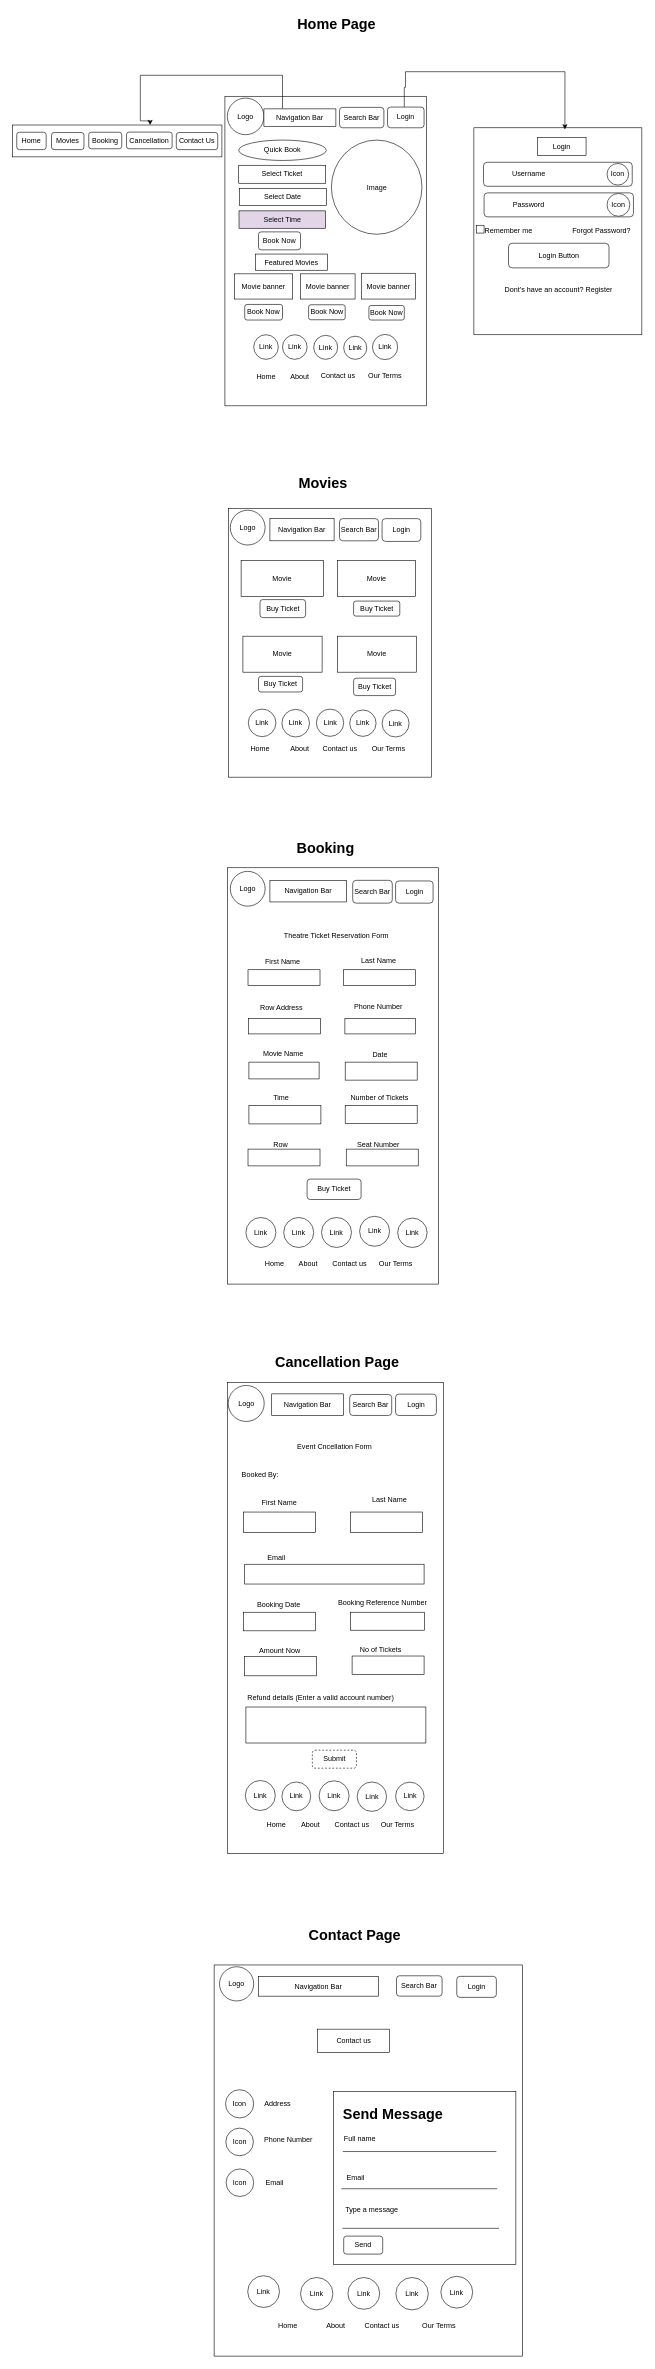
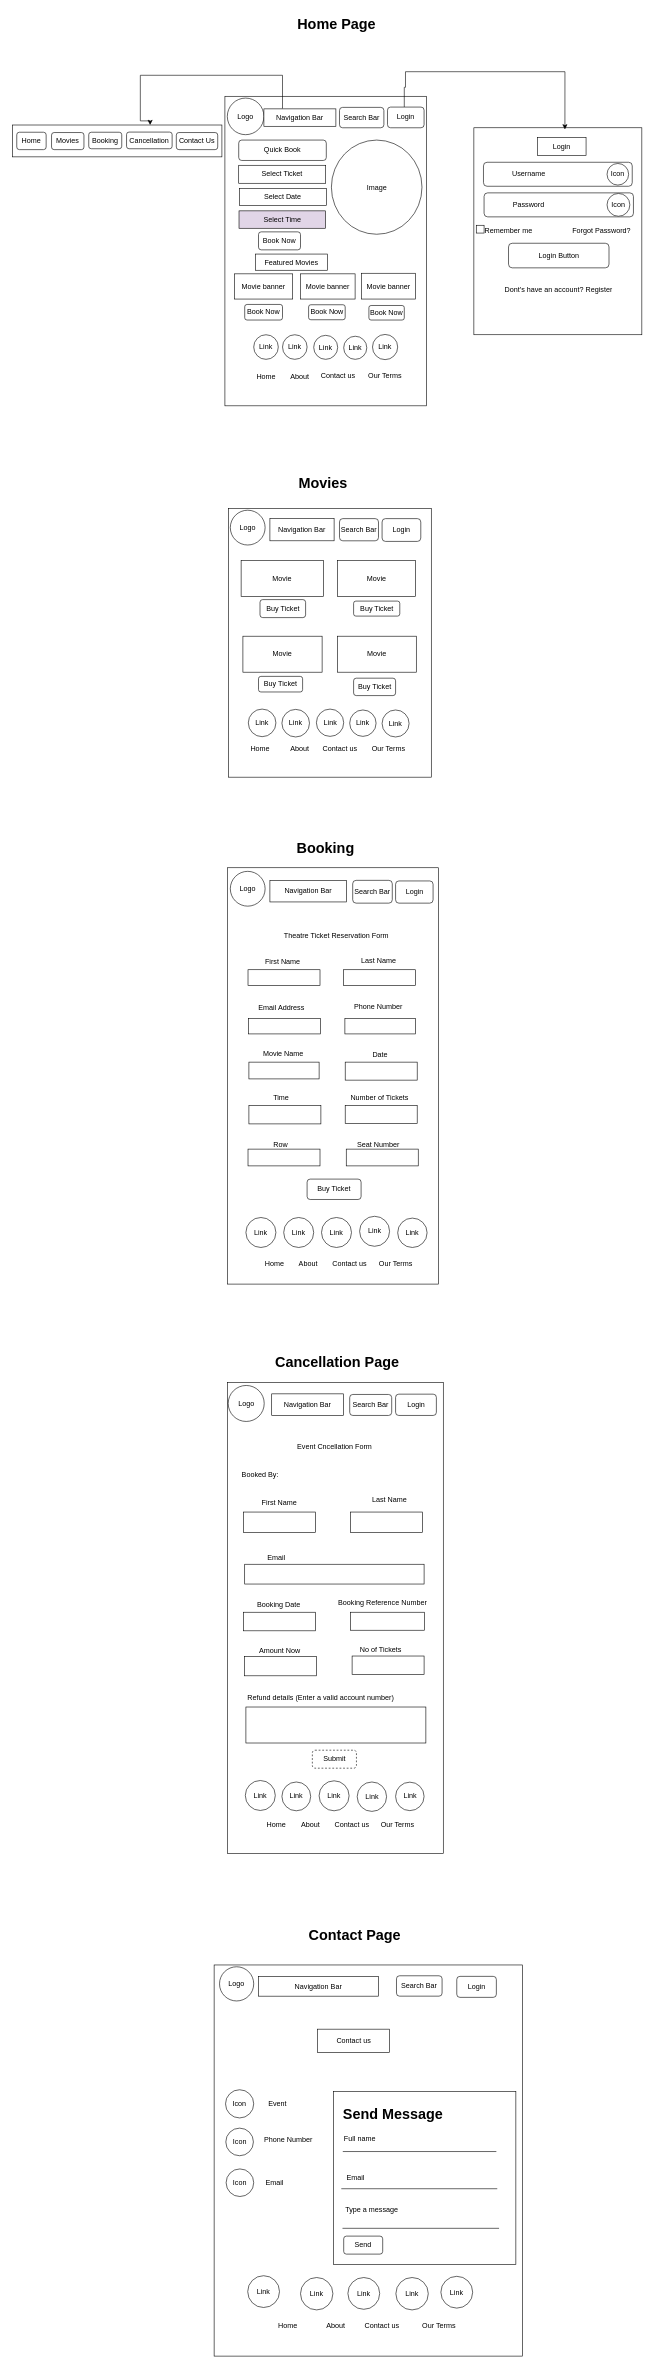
node "Quick Book": shape ellipse -> rounded rectangle
node "Row Address": label "Row Address" -> "Email Address"
node "Address": label "Address" -> "Event"
